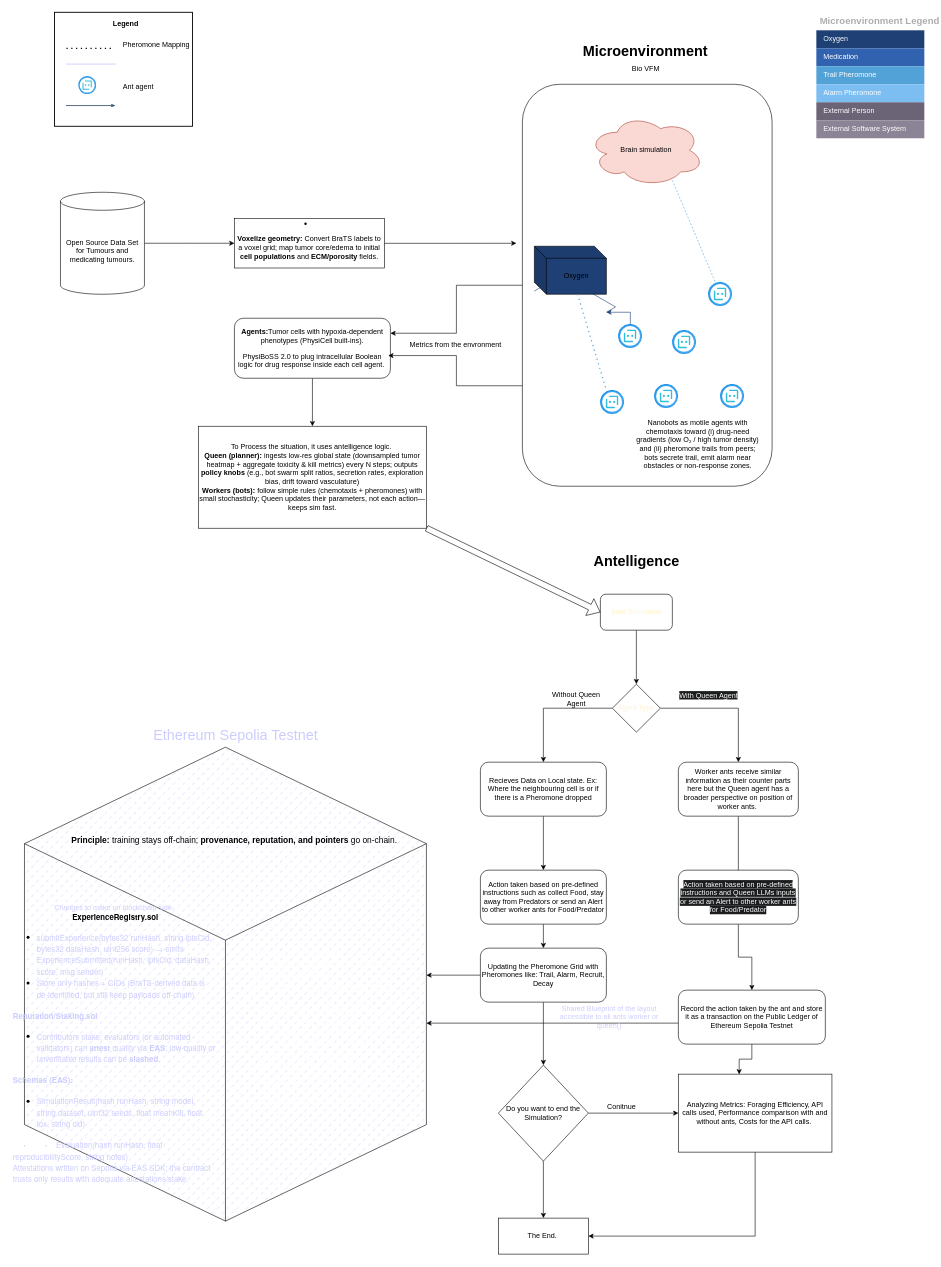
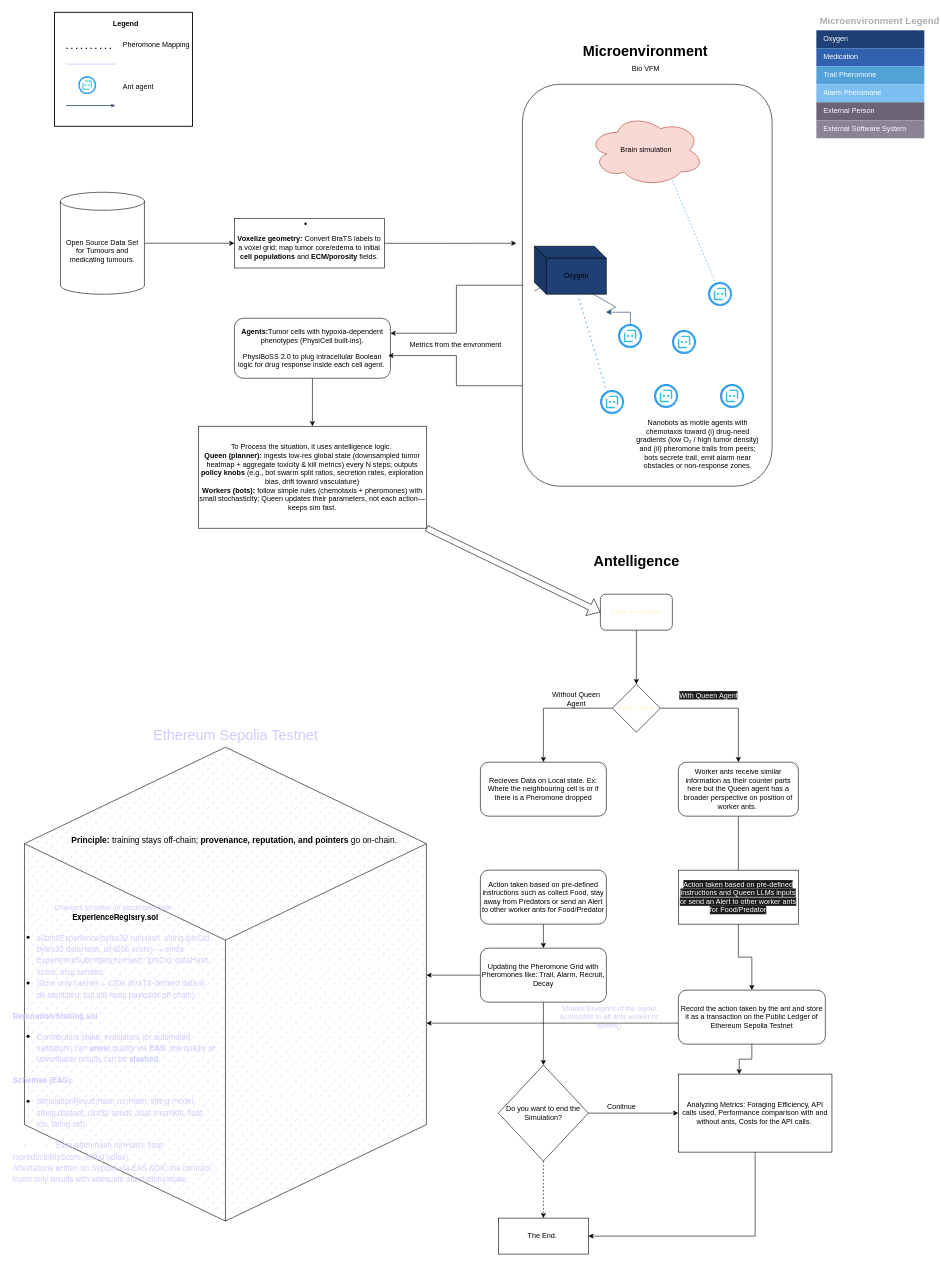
edge "Recieves Data on Local state. Ex: Where the neighbouring cell is or if there is a Pheromone dropped" -> "Action taken based on pre-defined instructions such as collect Food, stay away from Predators or send an Alert to other worker ants for Food/Predator": removed
node "Action taken based on pre-defined instructions and Queen LLMs inputs or send an Alert to other worker ants for Food/Predator": shape rounded rectangle -> rectangle
edge "Do you want to end the Simulation?" -> "The End.": style solid -> dashed
